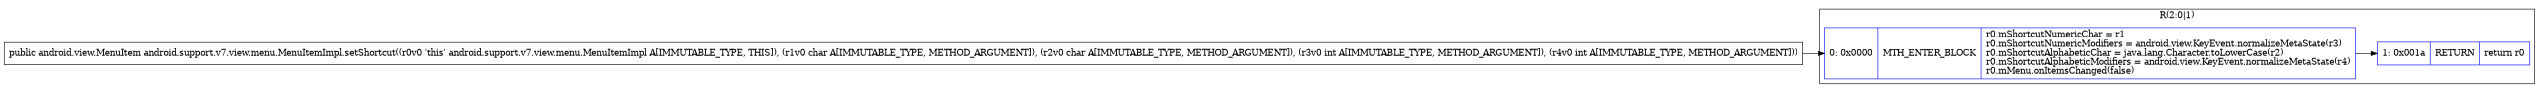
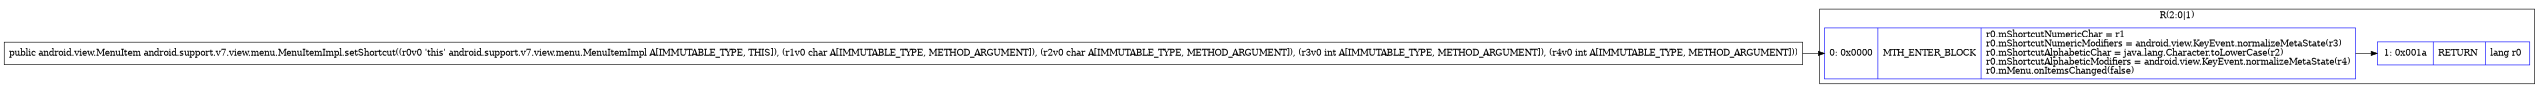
node "1: 0x001a": text "return r0" -> "lang r0"
